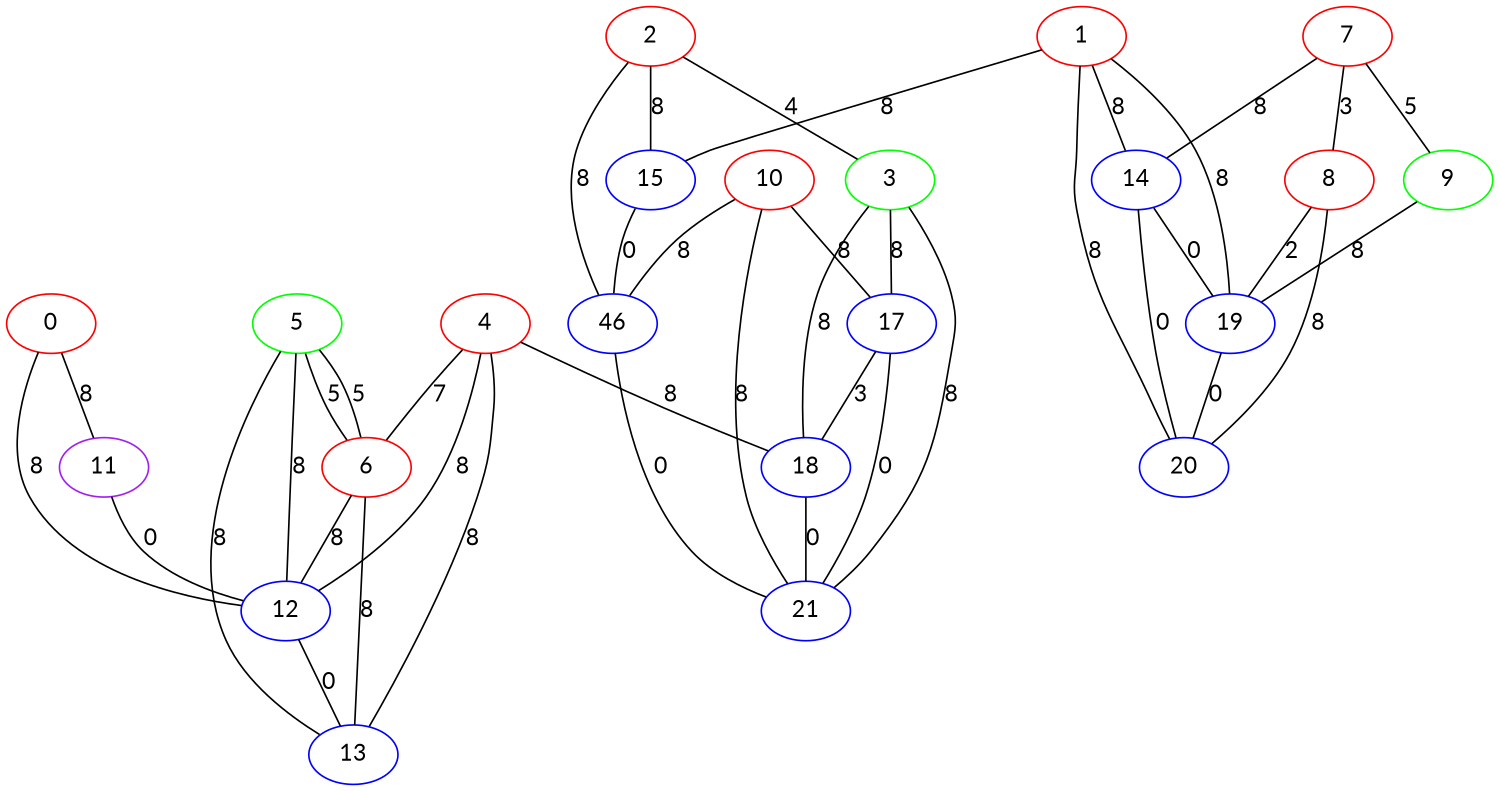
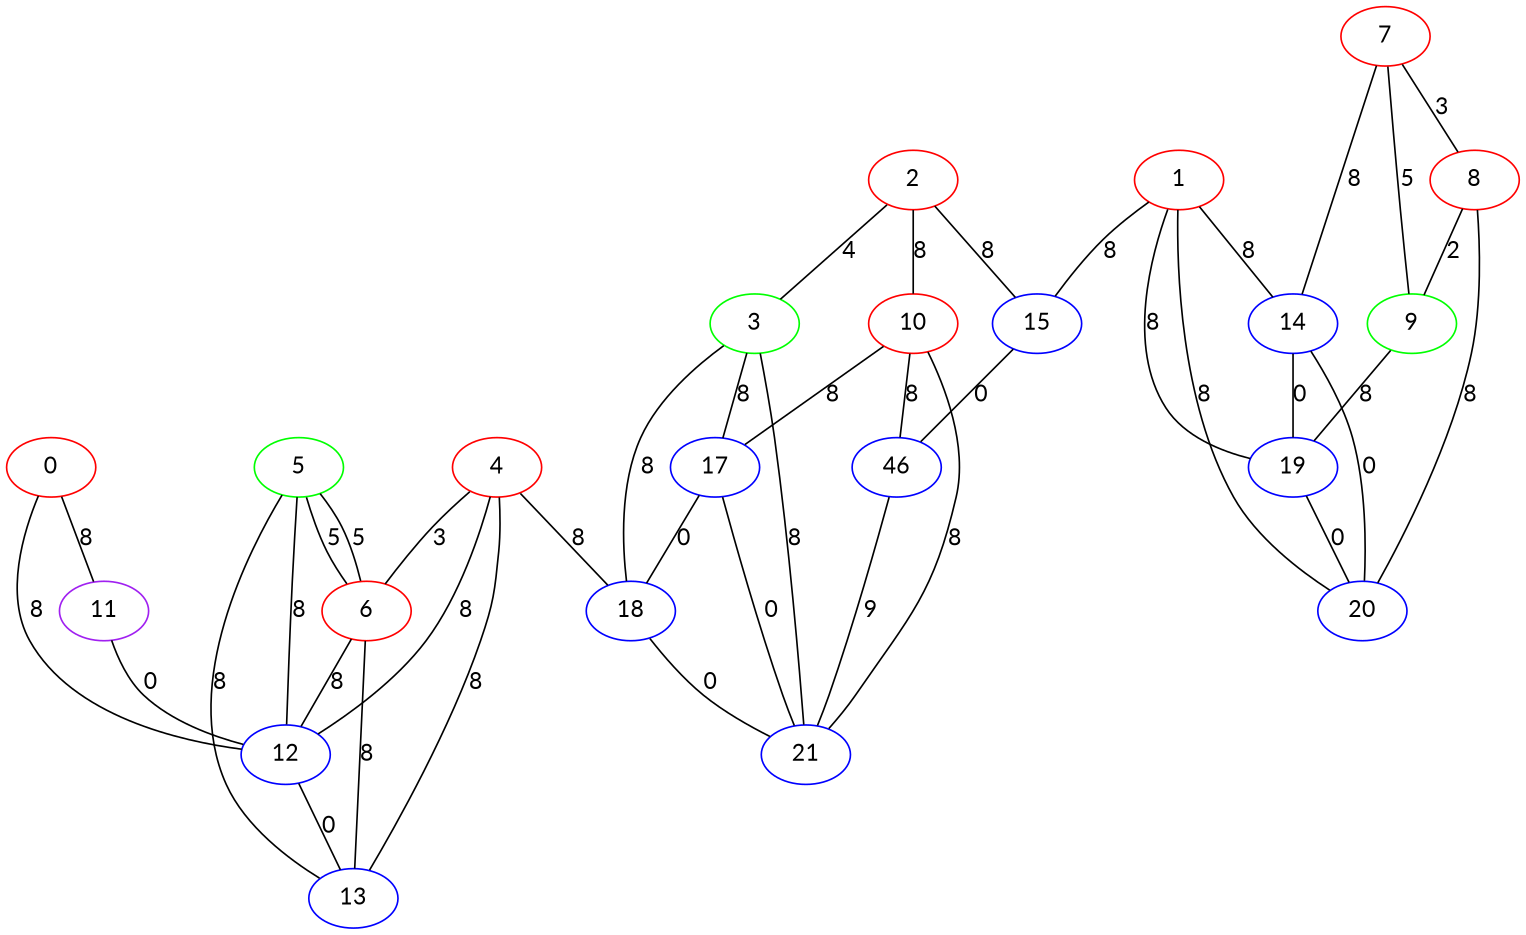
edge "2" -- "46": now "2" -- "10"
edge "8" -- "19": now "8" -- "9"
edge "4" -- "6": label "7" -> "3"
edge "17" -- "18": label "3" -> "0"
edge "46" -- "21": label "0" -> "9"
